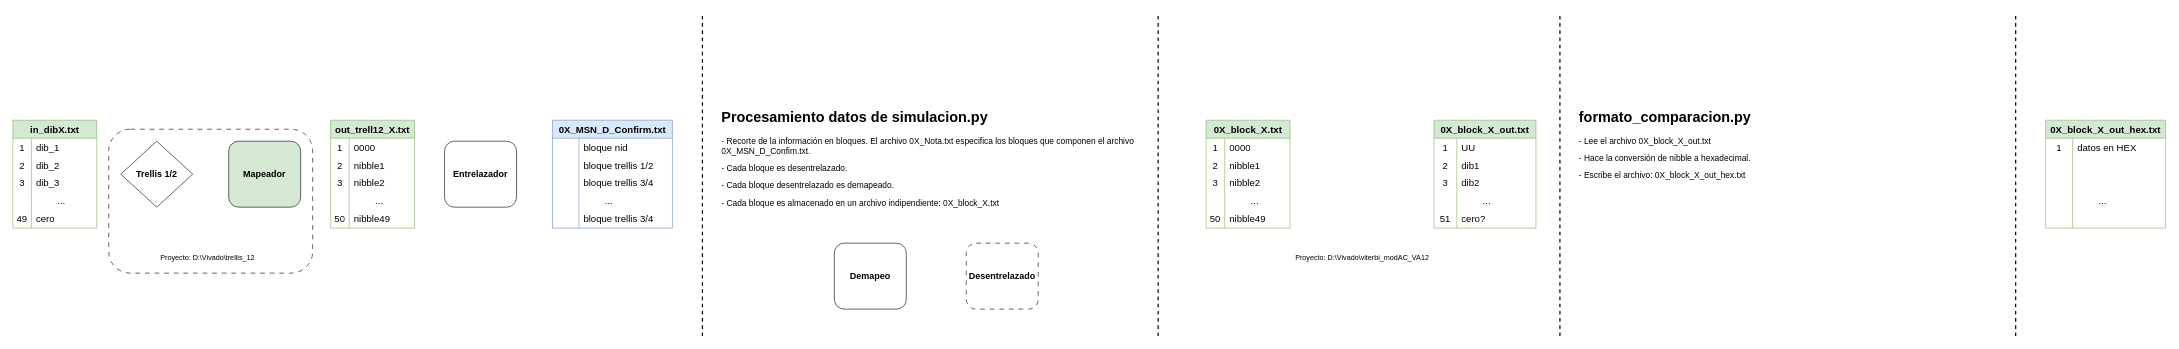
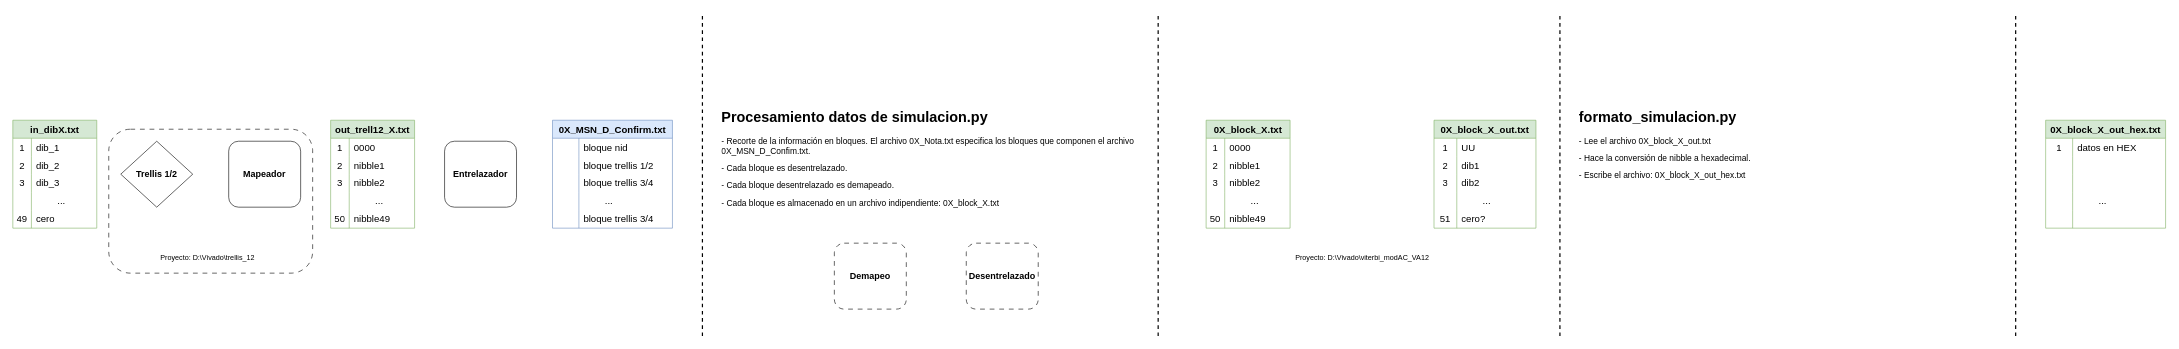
node "formato_comparacion.py- Lee el archivo 0X_block_X_out.txt - Hace la conversión de nibble a hexadecimal. - Escribe el archivo: 0X_block_X_out_hex.txt": label "formato_comparacion.py- Lee el archivo 0X_block_X_out.txt - Hace la conversión de nibble a hexadecimal. - Escribe el archivo: 0X_block_X_out_hex.txt" -> "formato_simulacion.py- Lee el archivo 0X_block_X_out.txt - Hace la conversión de nibble a hexadecimal. - Escribe el archivo: 0X_block_X_out_hex.txt"
node "Mapeador": fillcolor #d5e8d4 -> #ffffff
node "Demapeo": style solid -> dashed
